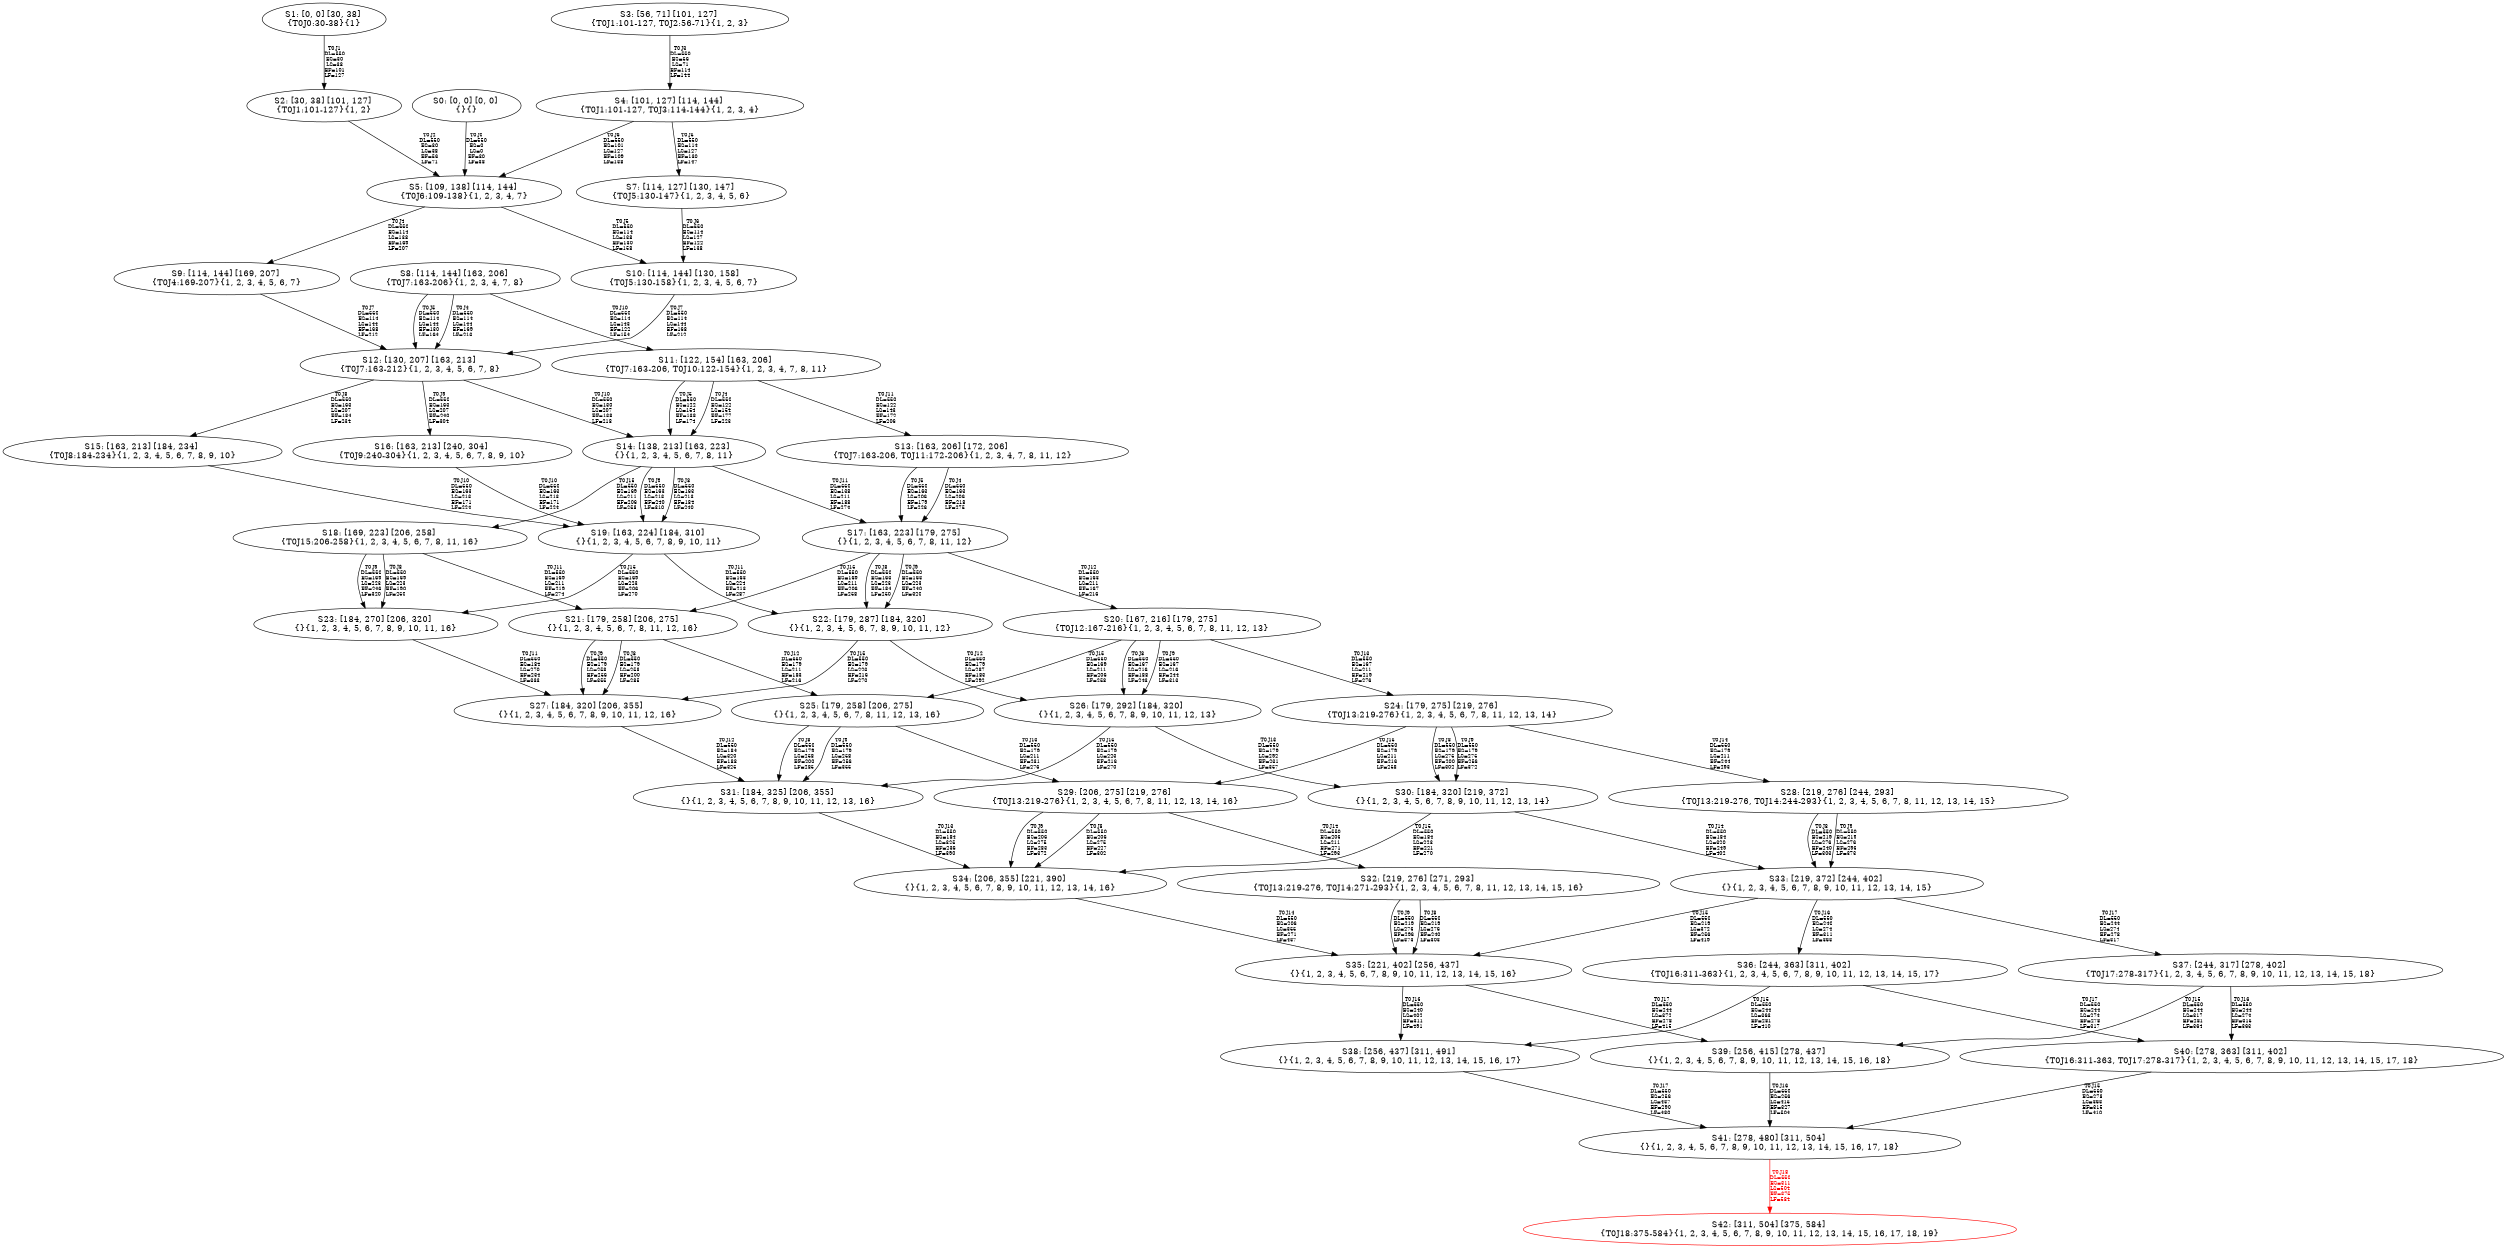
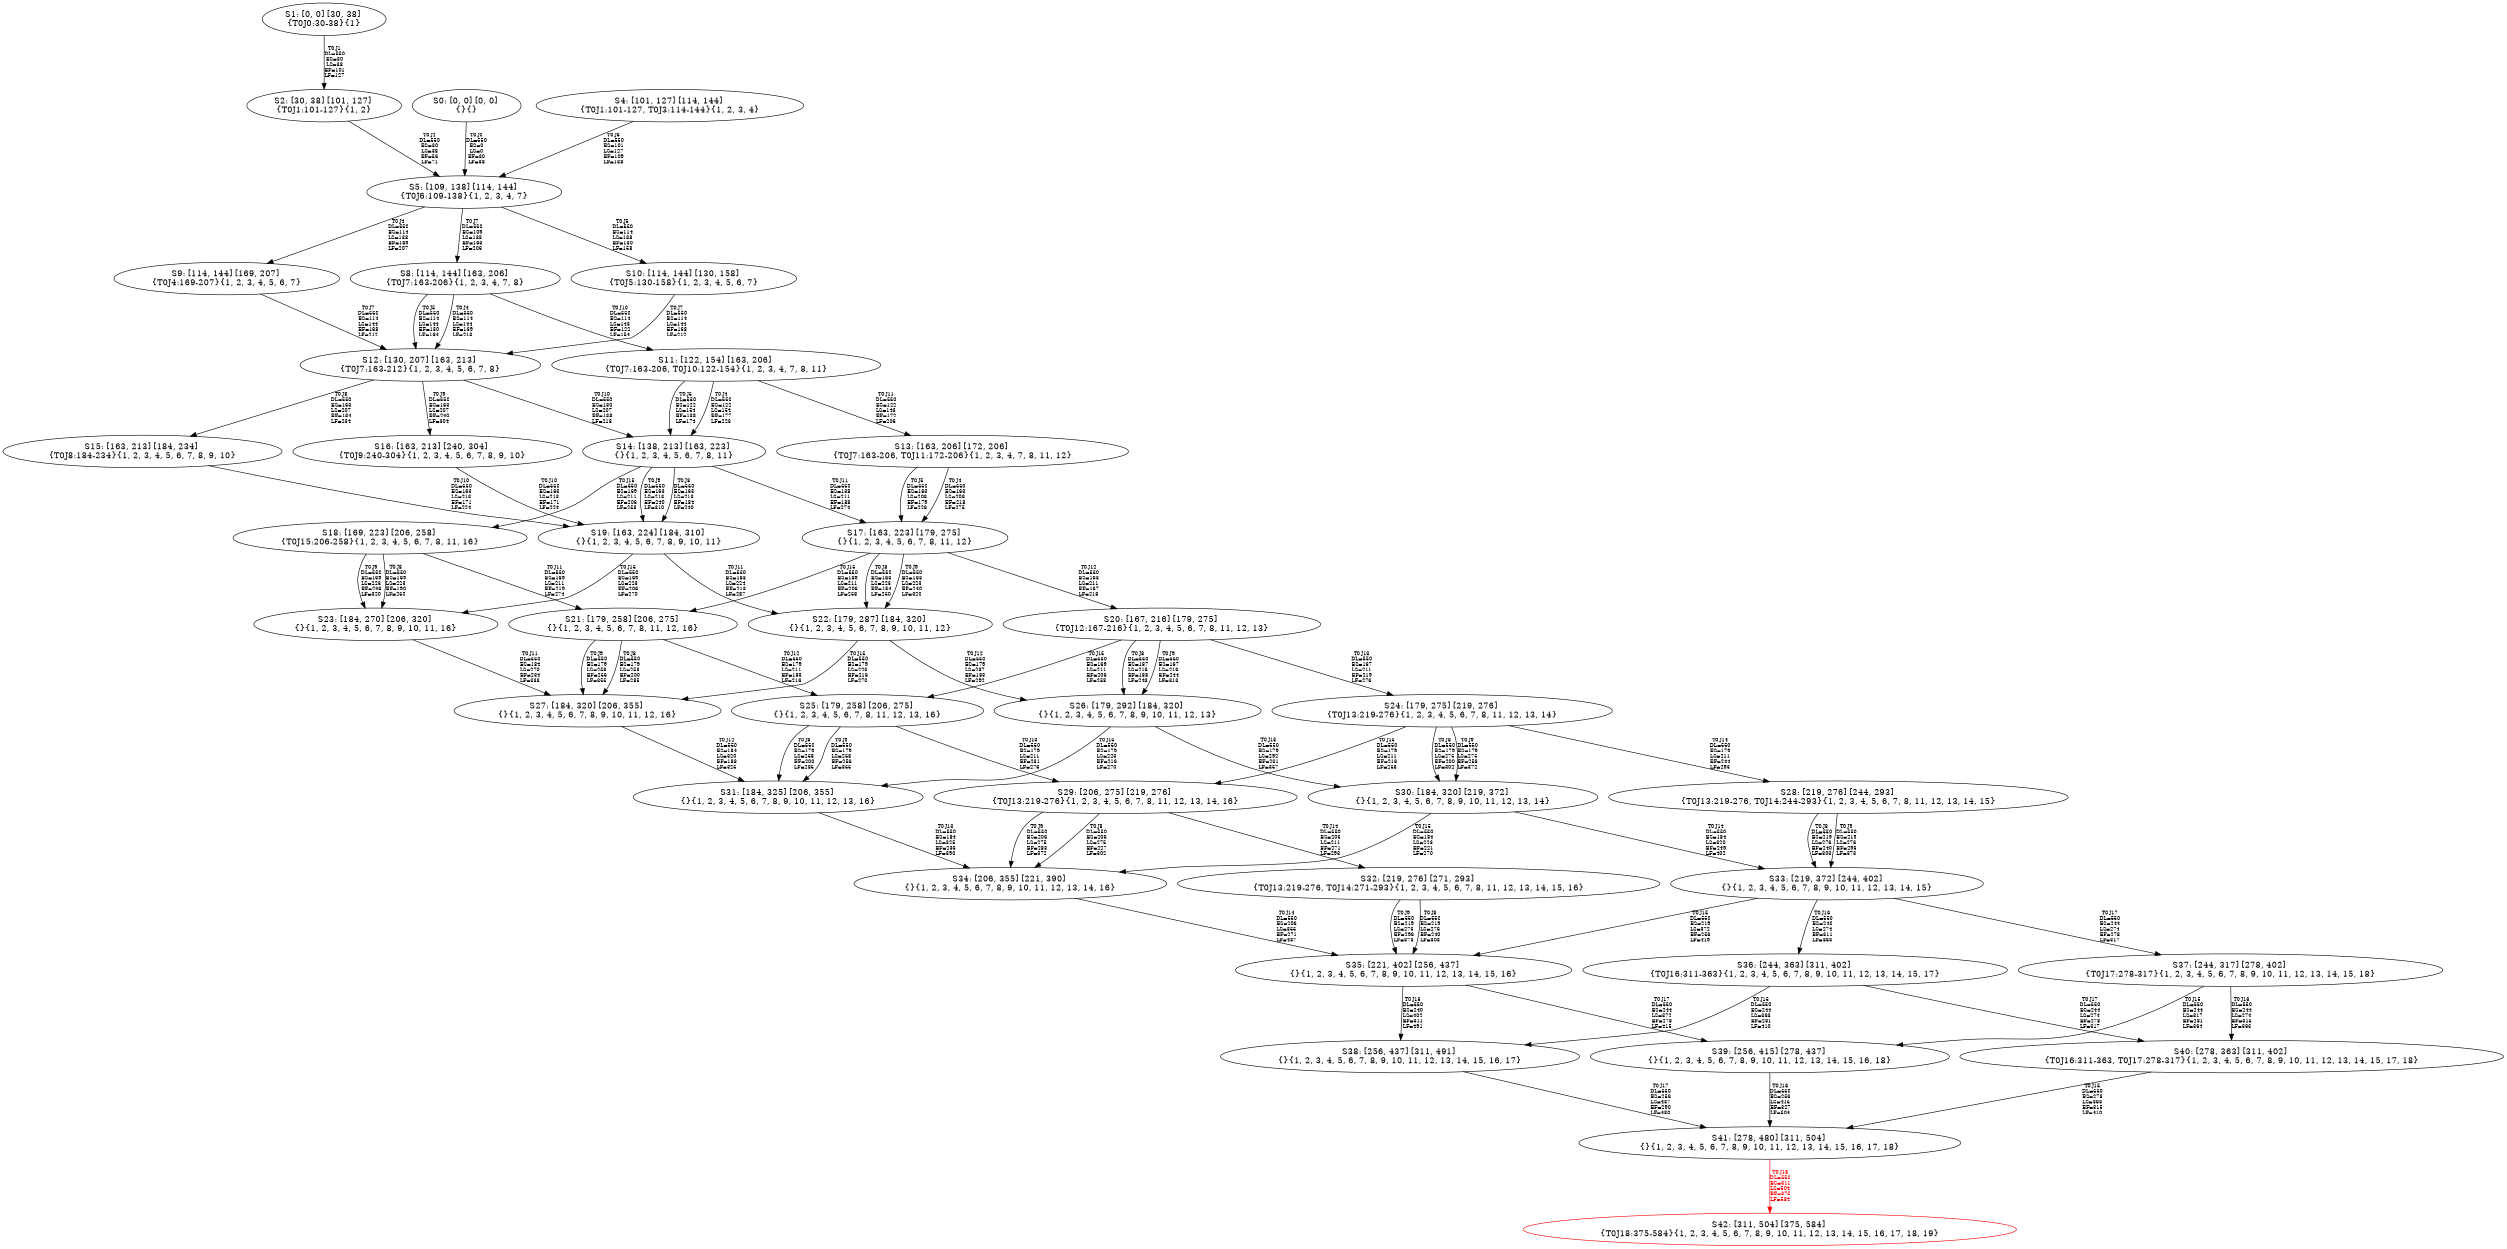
node "S3: [56, 71] [101, 127] {T0J1:101-127, T0J2:56-71}{1, 2, 3}": removed
node "S7: [114, 127] [130, 147] {T0J5:130-147}{1, 2, 3, 4, 5, 6}": removed
edge "S5: [109, 138] [114, 144] {T0J6:109-138}{1, 2, 3, 4, 7}" -> "S8: [114, 144] [163, 206] {T0J7:163-206}{1, 2, 3, 4, 7, 8}": added, label "T0 J7 DL=550 ES=109 LS=138 EF=163 LF=206"
